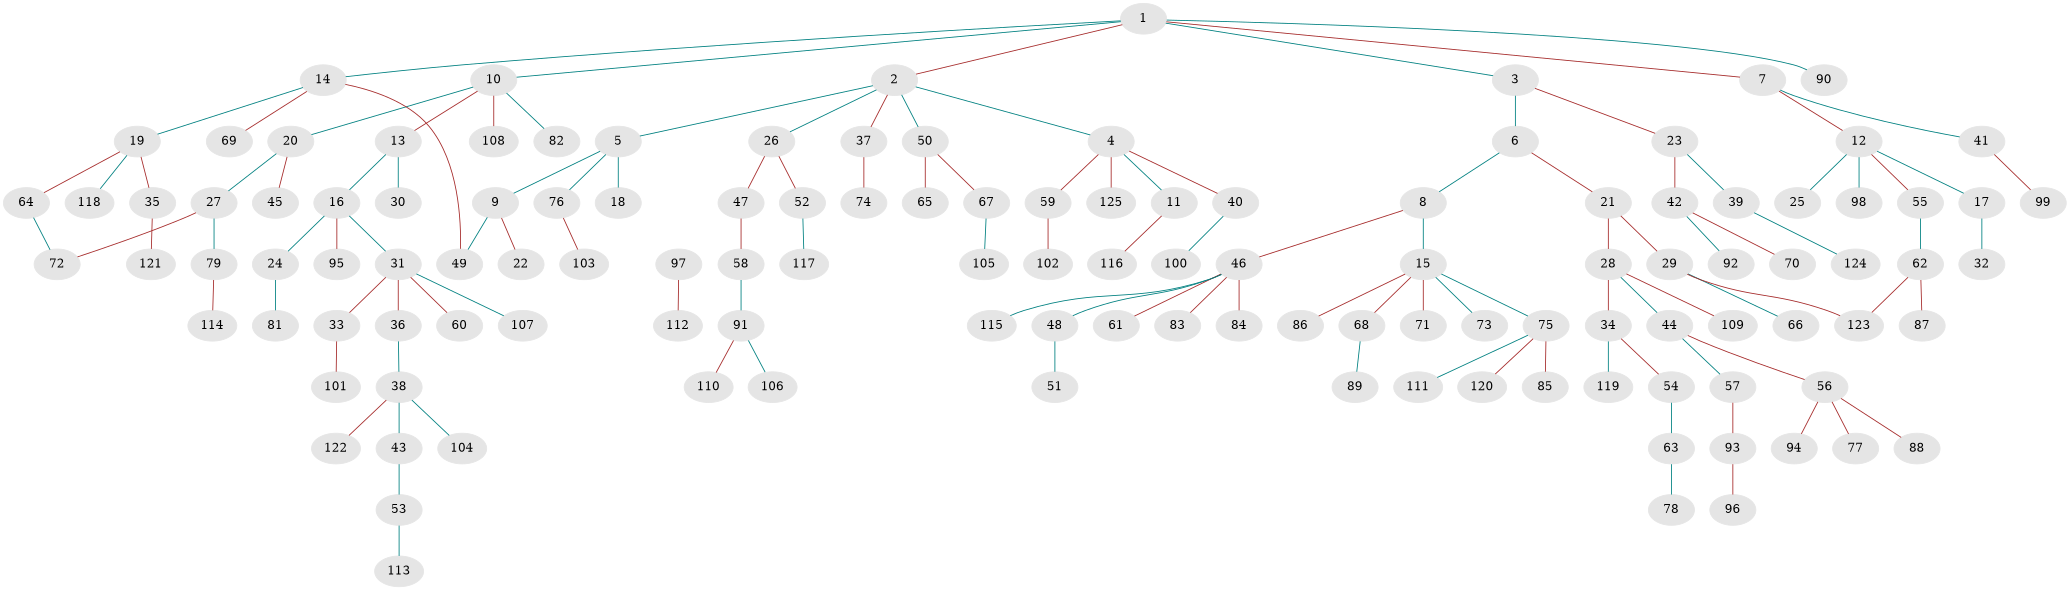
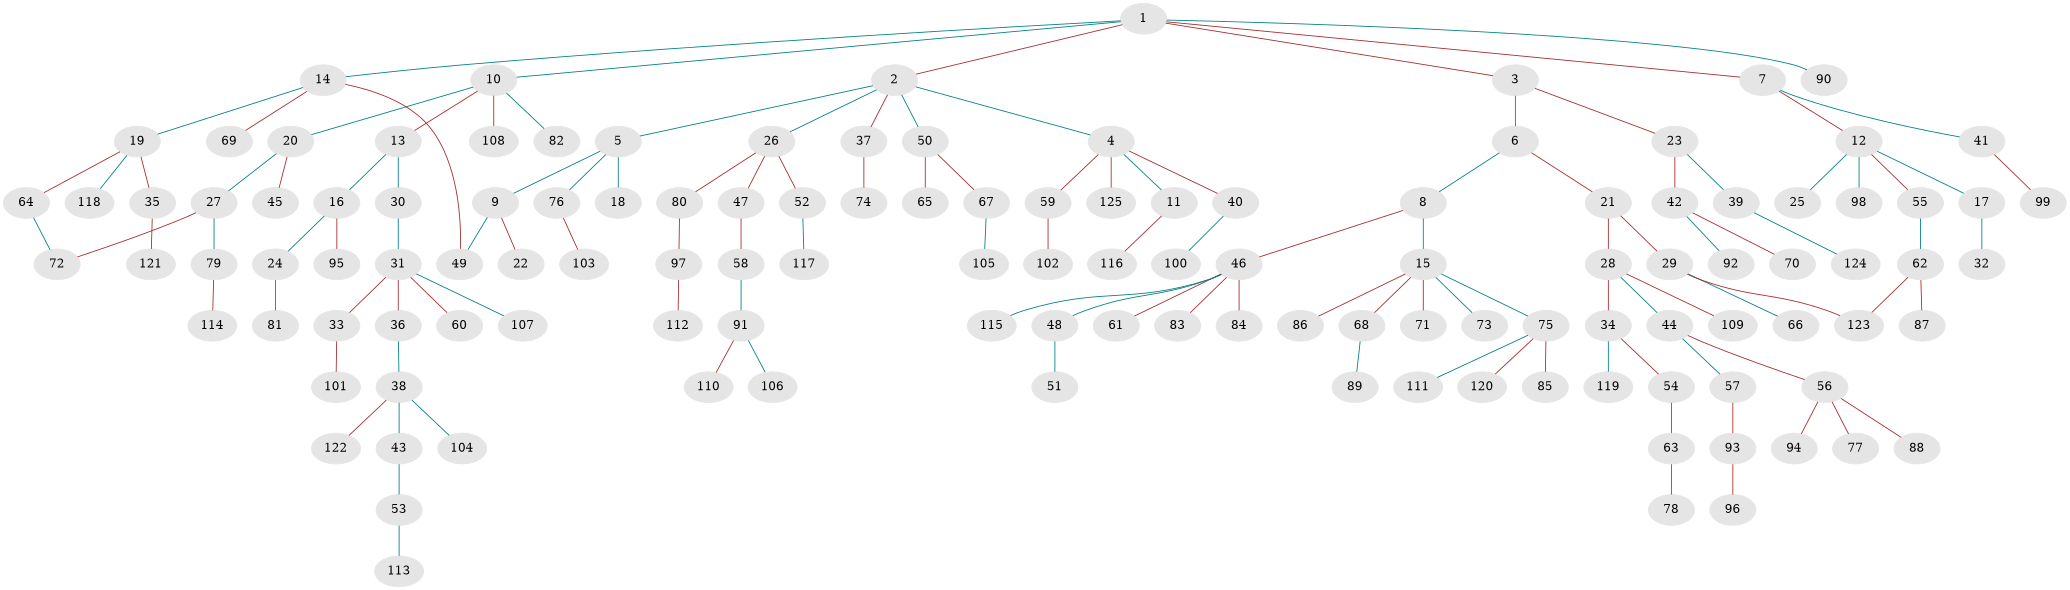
edge "1" -- "3": color teal -> brown
node "80": added
edge "16" -- "31": now "30" -- "31"
